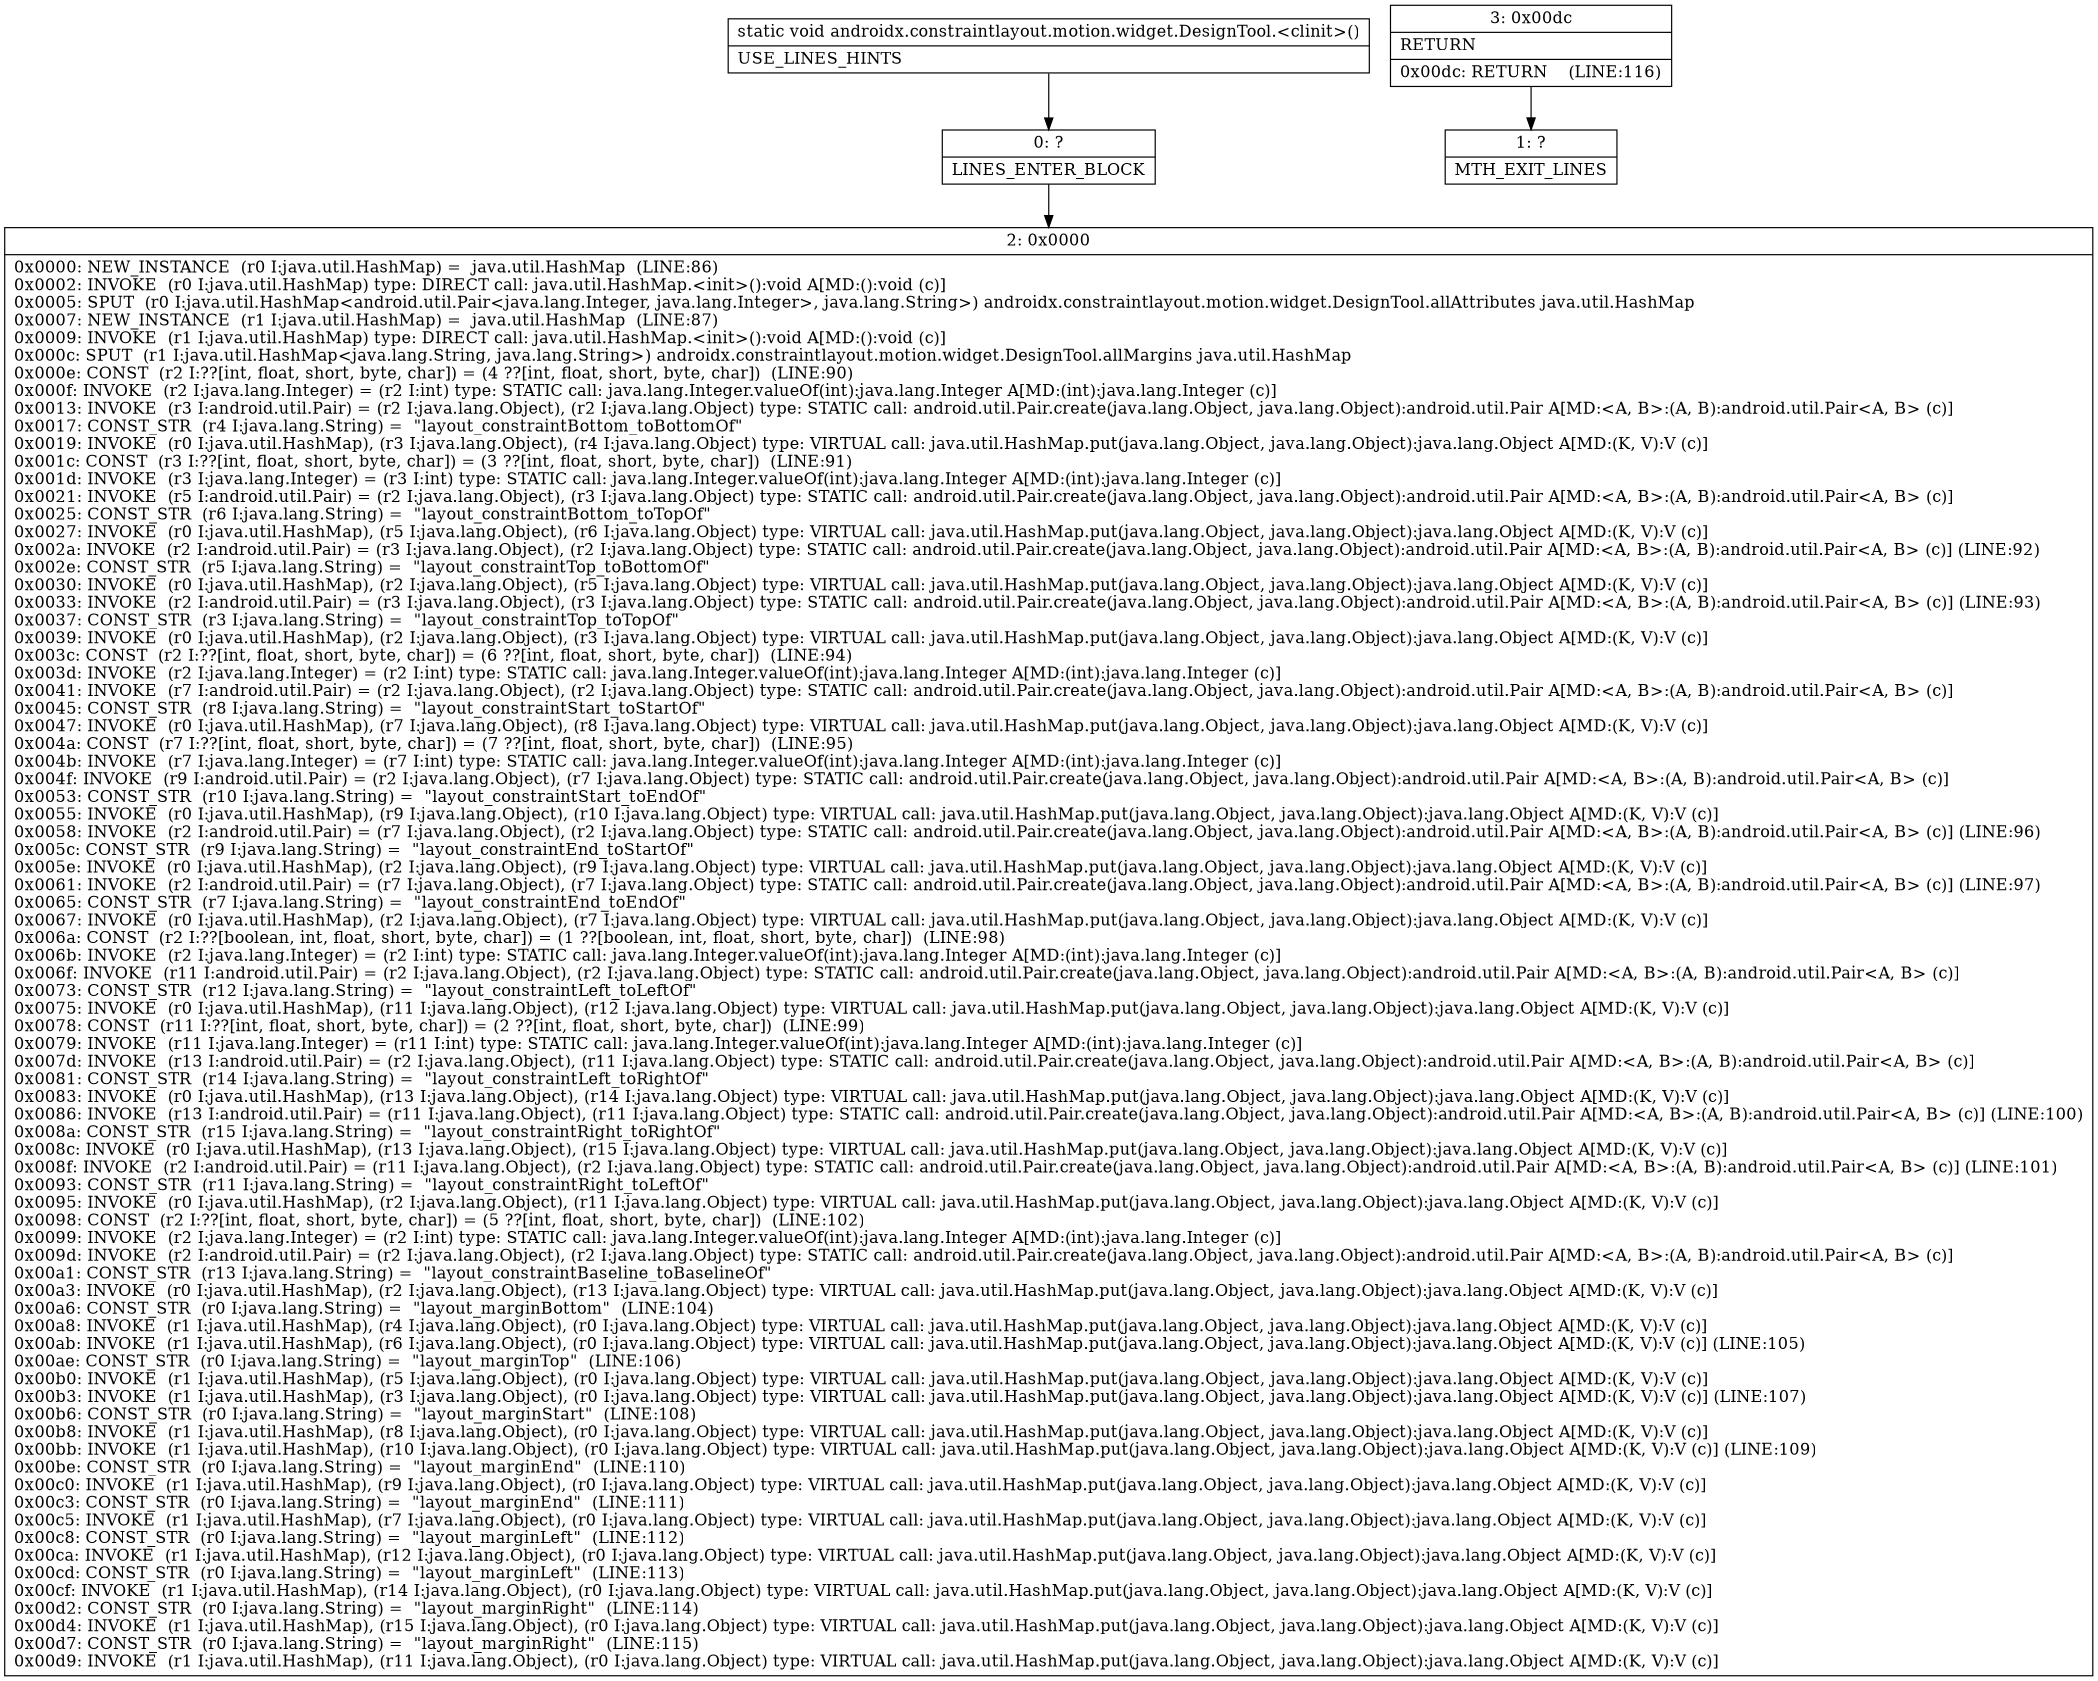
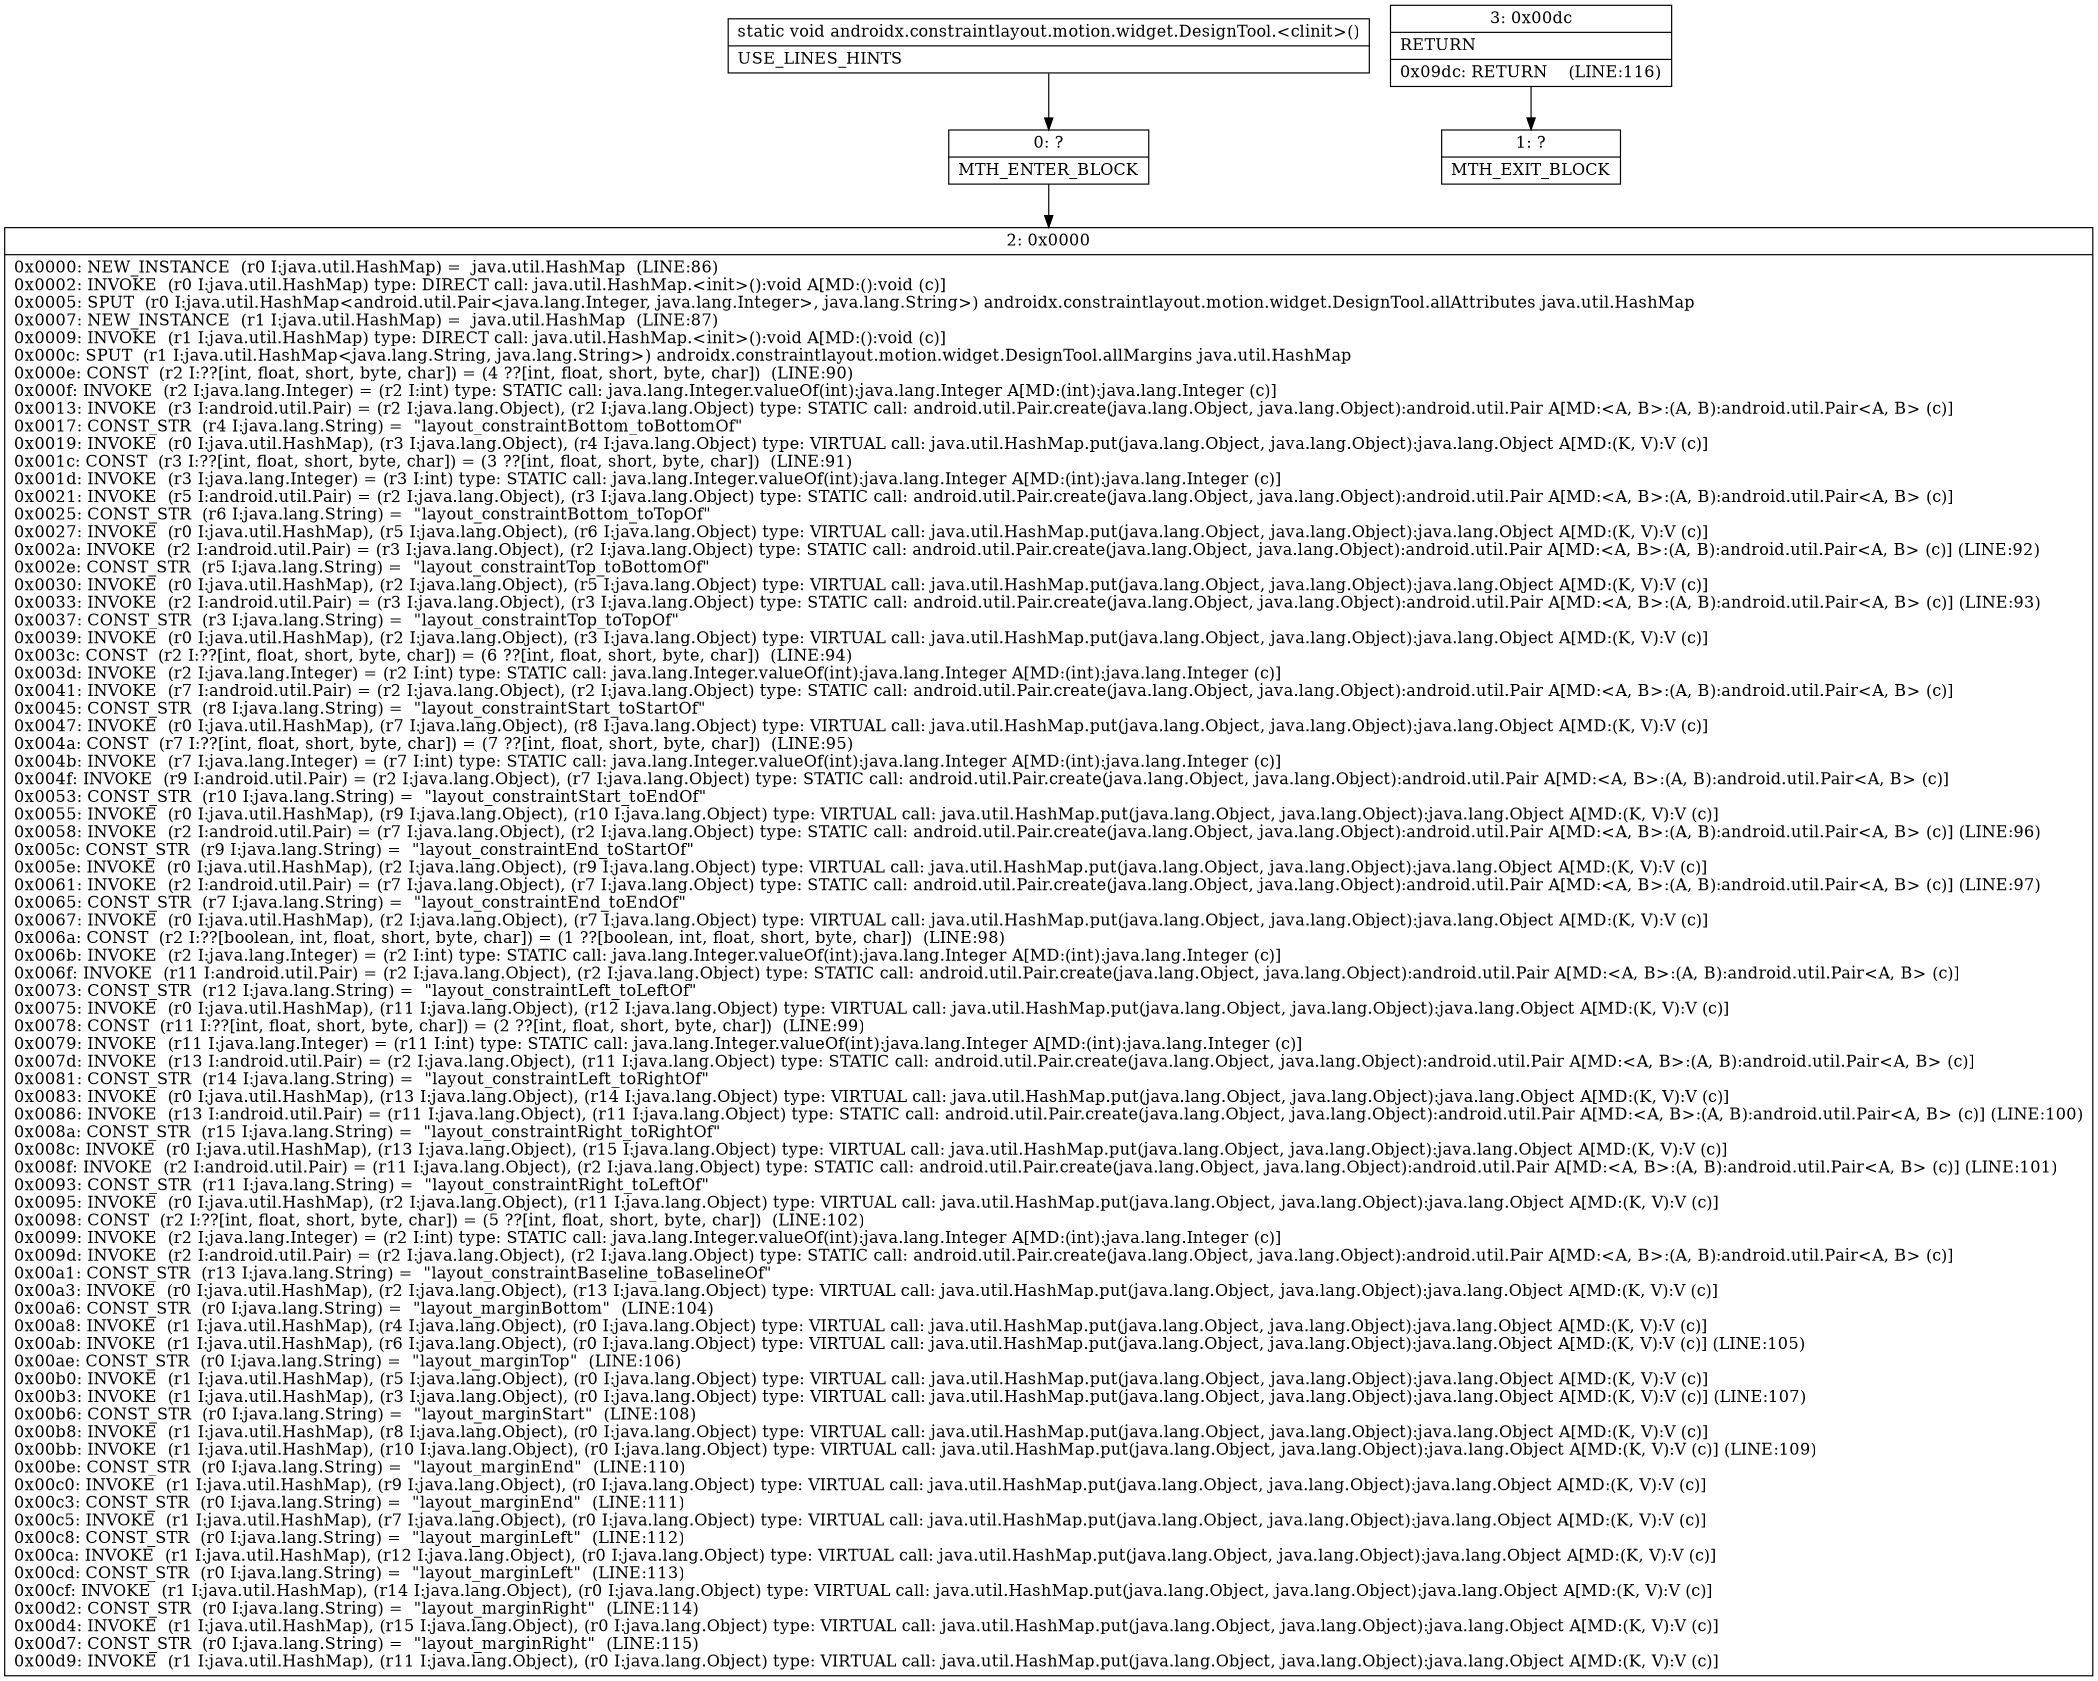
node "3: 0x00dc": text "0x00dc: RETURN    (LINE:116)" -> "0x09dc: RETURN    (LINE:116)"
node "0: ?": text "LINES_ENTER_BLOCK" -> "MTH_ENTER_BLOCK"
node "1: ?": text "MTH_EXIT_LINES" -> "MTH_EXIT_BLOCK"
